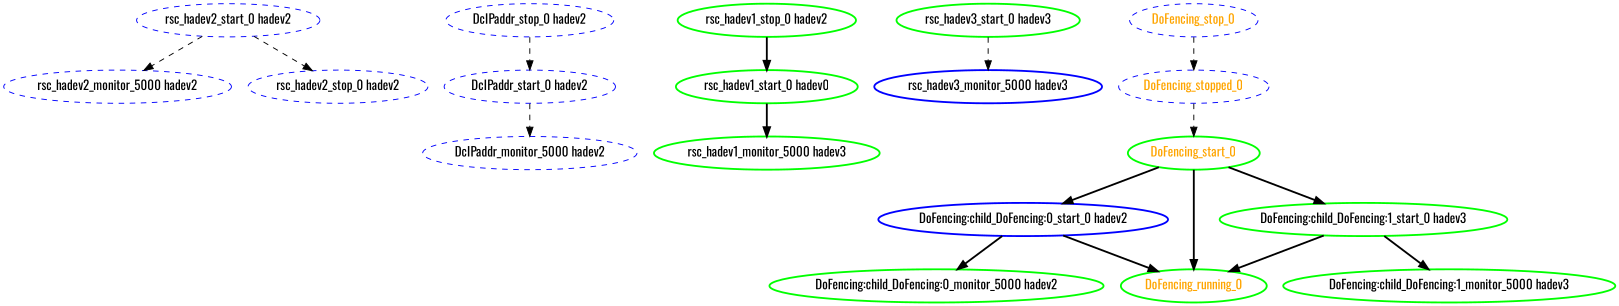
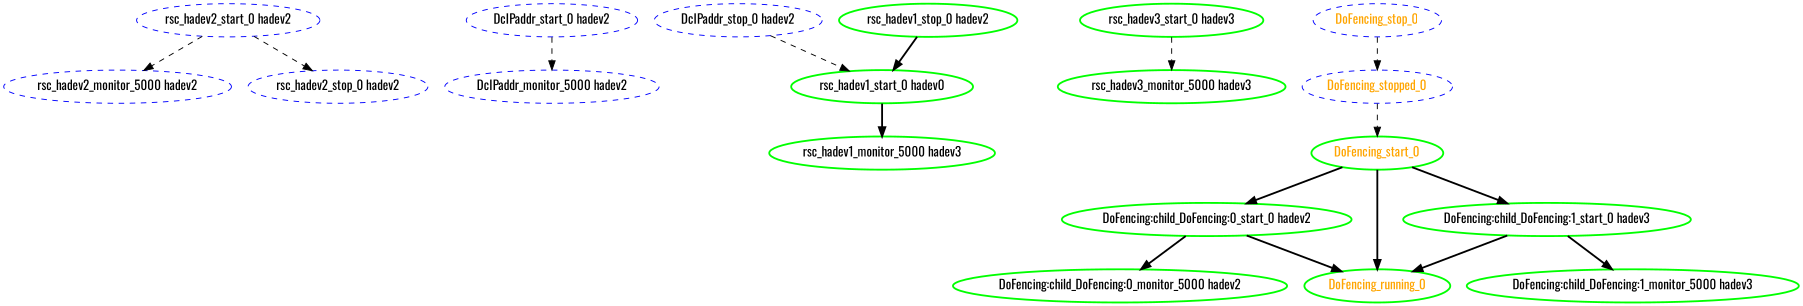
edge "DcIPaddr_stop_0 hadev2" -> "DcIPaddr_start_0 hadev2": now "DcIPaddr_stop_0 hadev2" -> "rsc_hadev1_start_0 hadev0"
node "rsc_hadev3_monitor_5000 hadev3": color blue -> green
node "DoFencing:child_DoFencing:0_start_0 hadev2": color blue -> green
